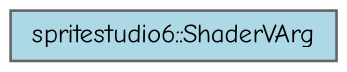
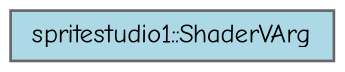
node "spritestudio6::ShaderVArg": label "spritestudio6::ShaderVArg" -> "spritestudio1::ShaderVArg"
